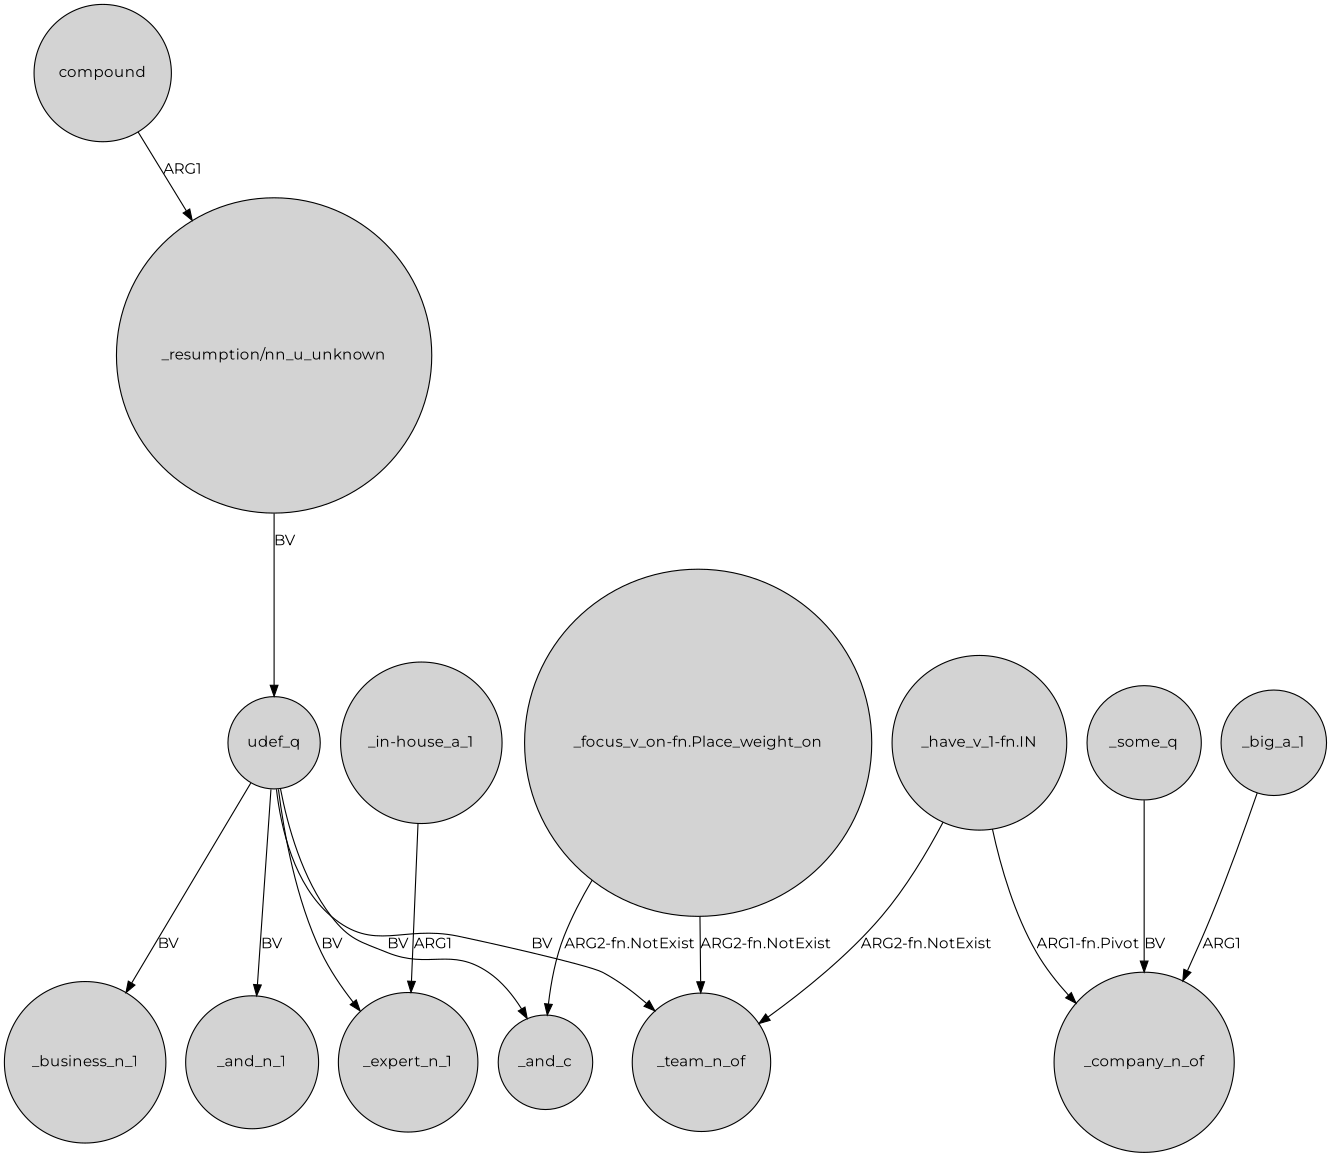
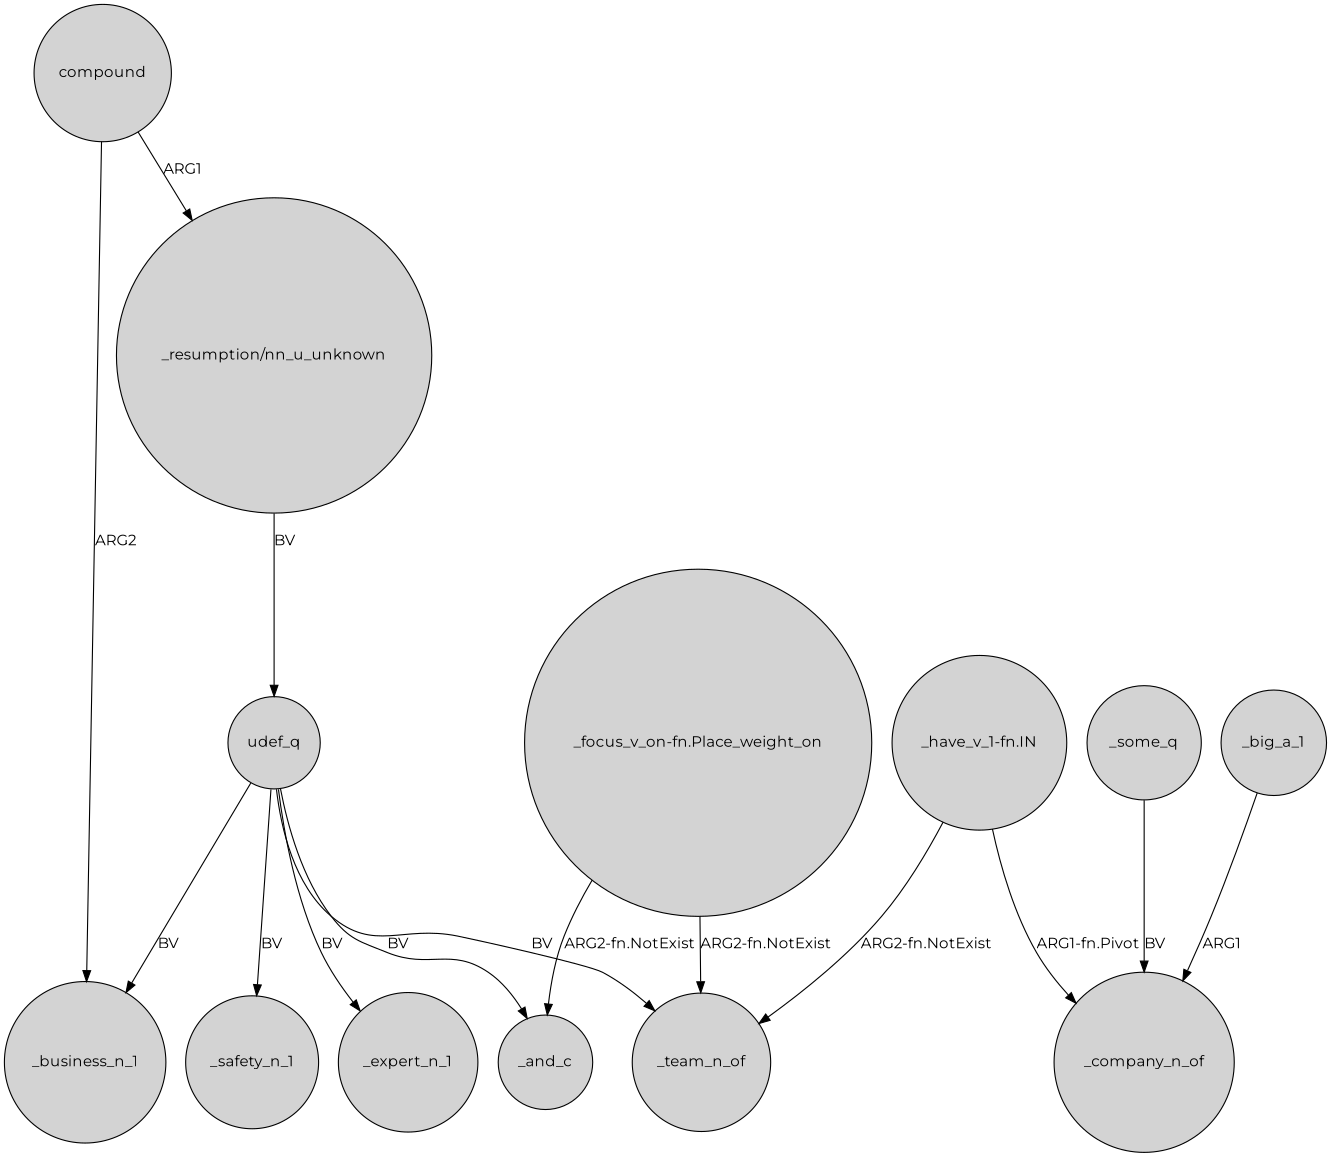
edge "compound" -> "_business_n_1": added, label "ARG2"
node "_in-house_a_1": removed
node "_and_n_1": label "_and_n_1" -> "_safety_n_1"
